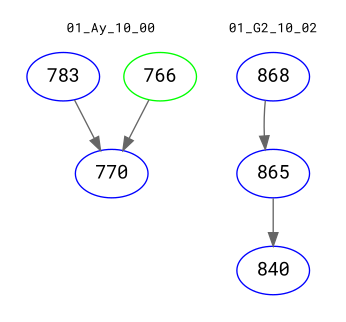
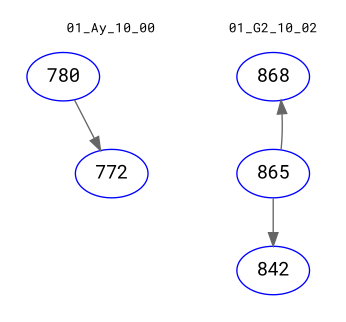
node "783": label "783" -> "780"
node "766": removed
edge "868" -> "865": reversed
node "770": label "770" -> "772"
node "840": label "840" -> "842"
